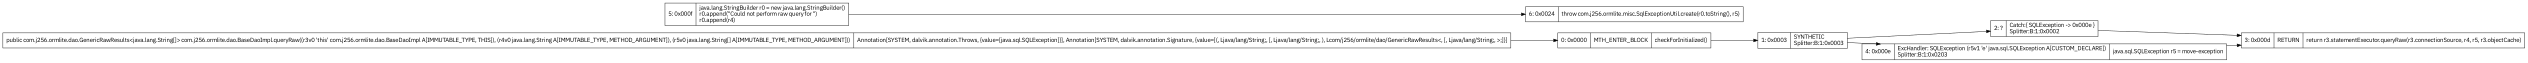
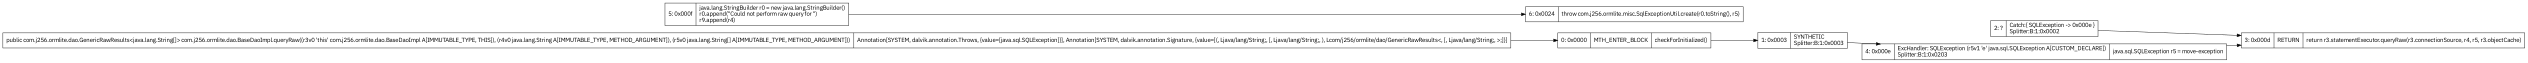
node "5: 0x000f": text "r0.append(r4)" -> "r9.append(r4)"
edge "1: 0x0003" -> "2: ?": removed
